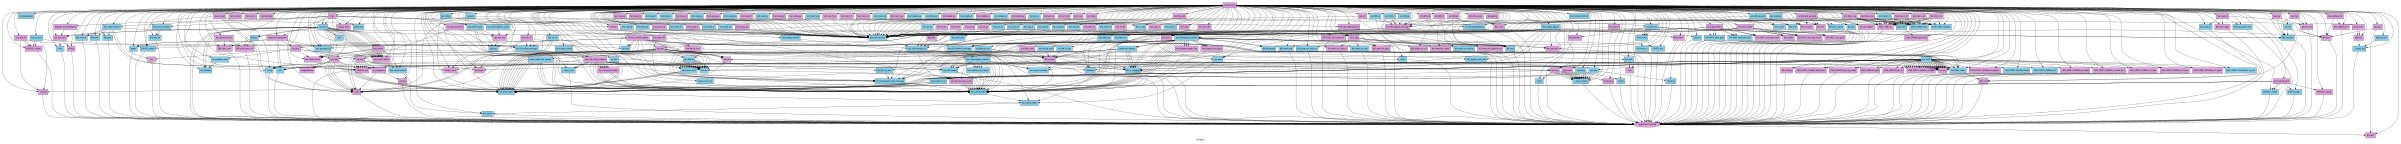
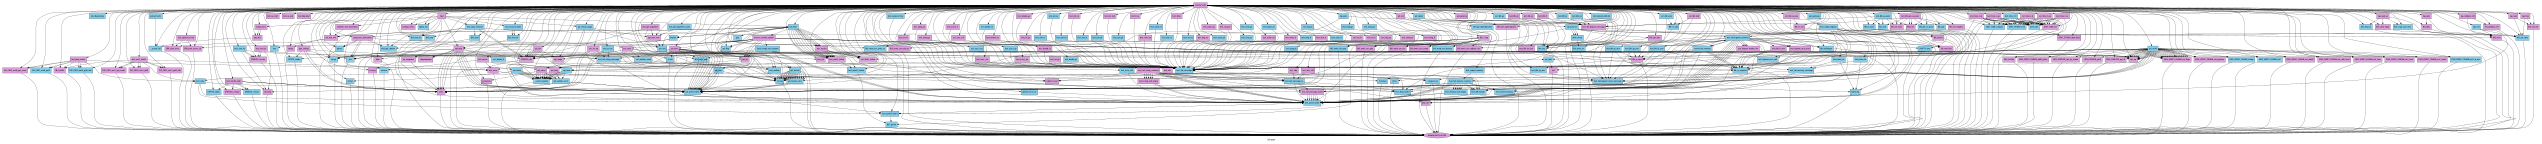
edge "external node" -> "test_double_lt": now "opt_help" -> "test_double_lt"
node "test_uint_lt": removed
node "test_skip_c90": removed
edge "setup_test_framework" -> "opt_init": removed
edge "opt_next" -> "opt_ulong": now "opt_next" -> "BIO_meth_new"
edge "test_fail_memory_common" -> "opt_begin": now "test_fail_memory_common" -> "test_flush_stderr"
edge "test_flush_stdout" -> "BIO_ctrl": added
edge "Node0x556751c875d0" -> "BIO_gets": reversed
